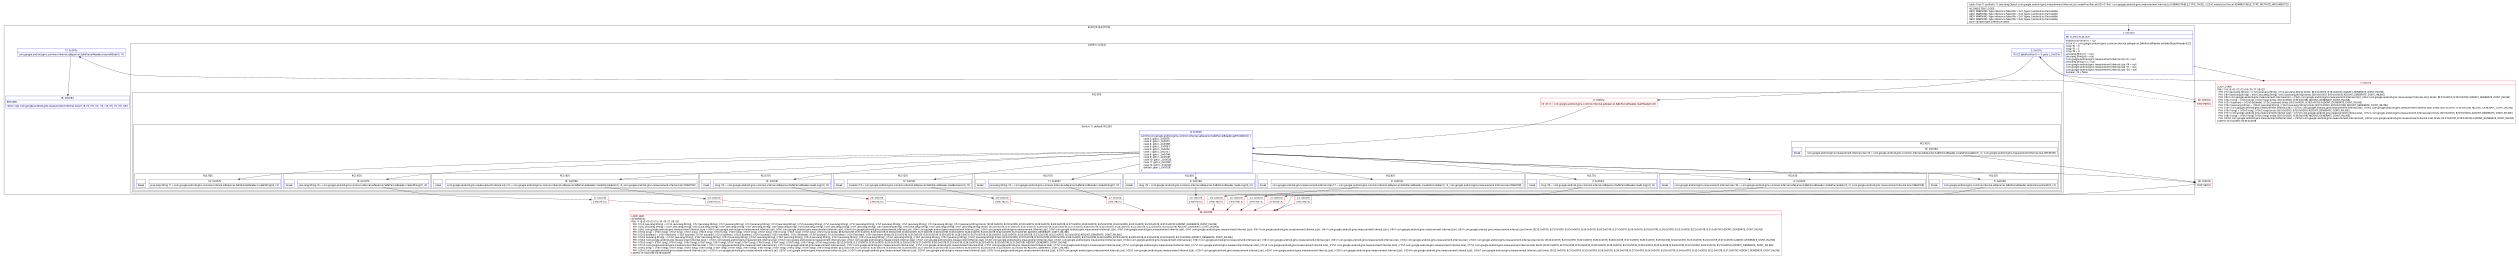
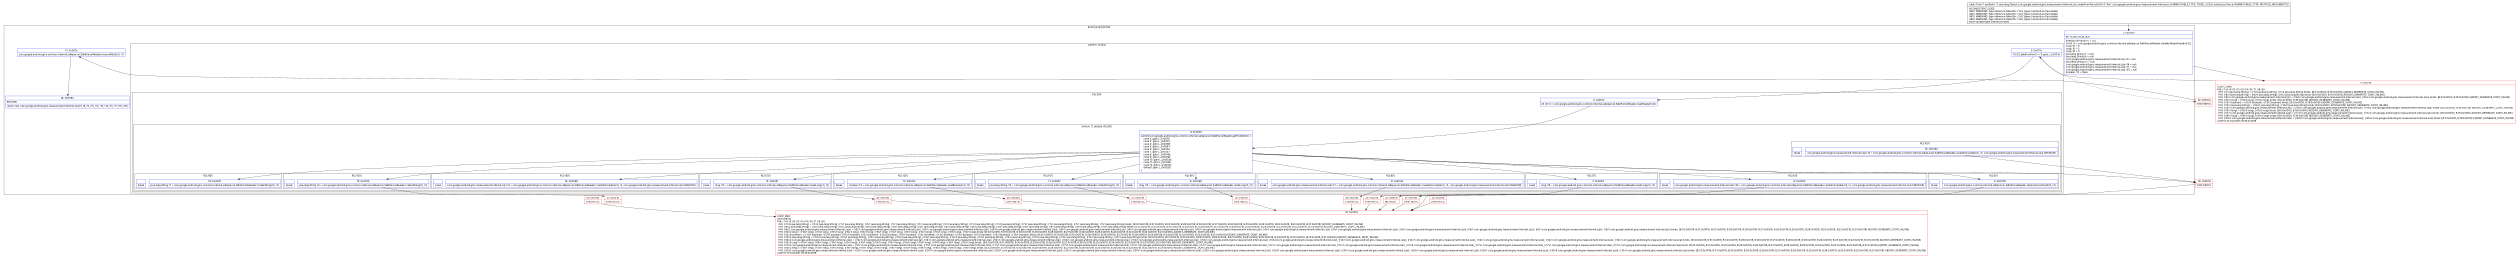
node "3: 0x001e": color red -> blue
edge "14: 0x0066" -> "30: 0x0018": removed
node "22: 0x0018": text "SYNTHETIC" -> "METHOD"
edge "31: 0x0018" -> "19: 0x0018": removed
